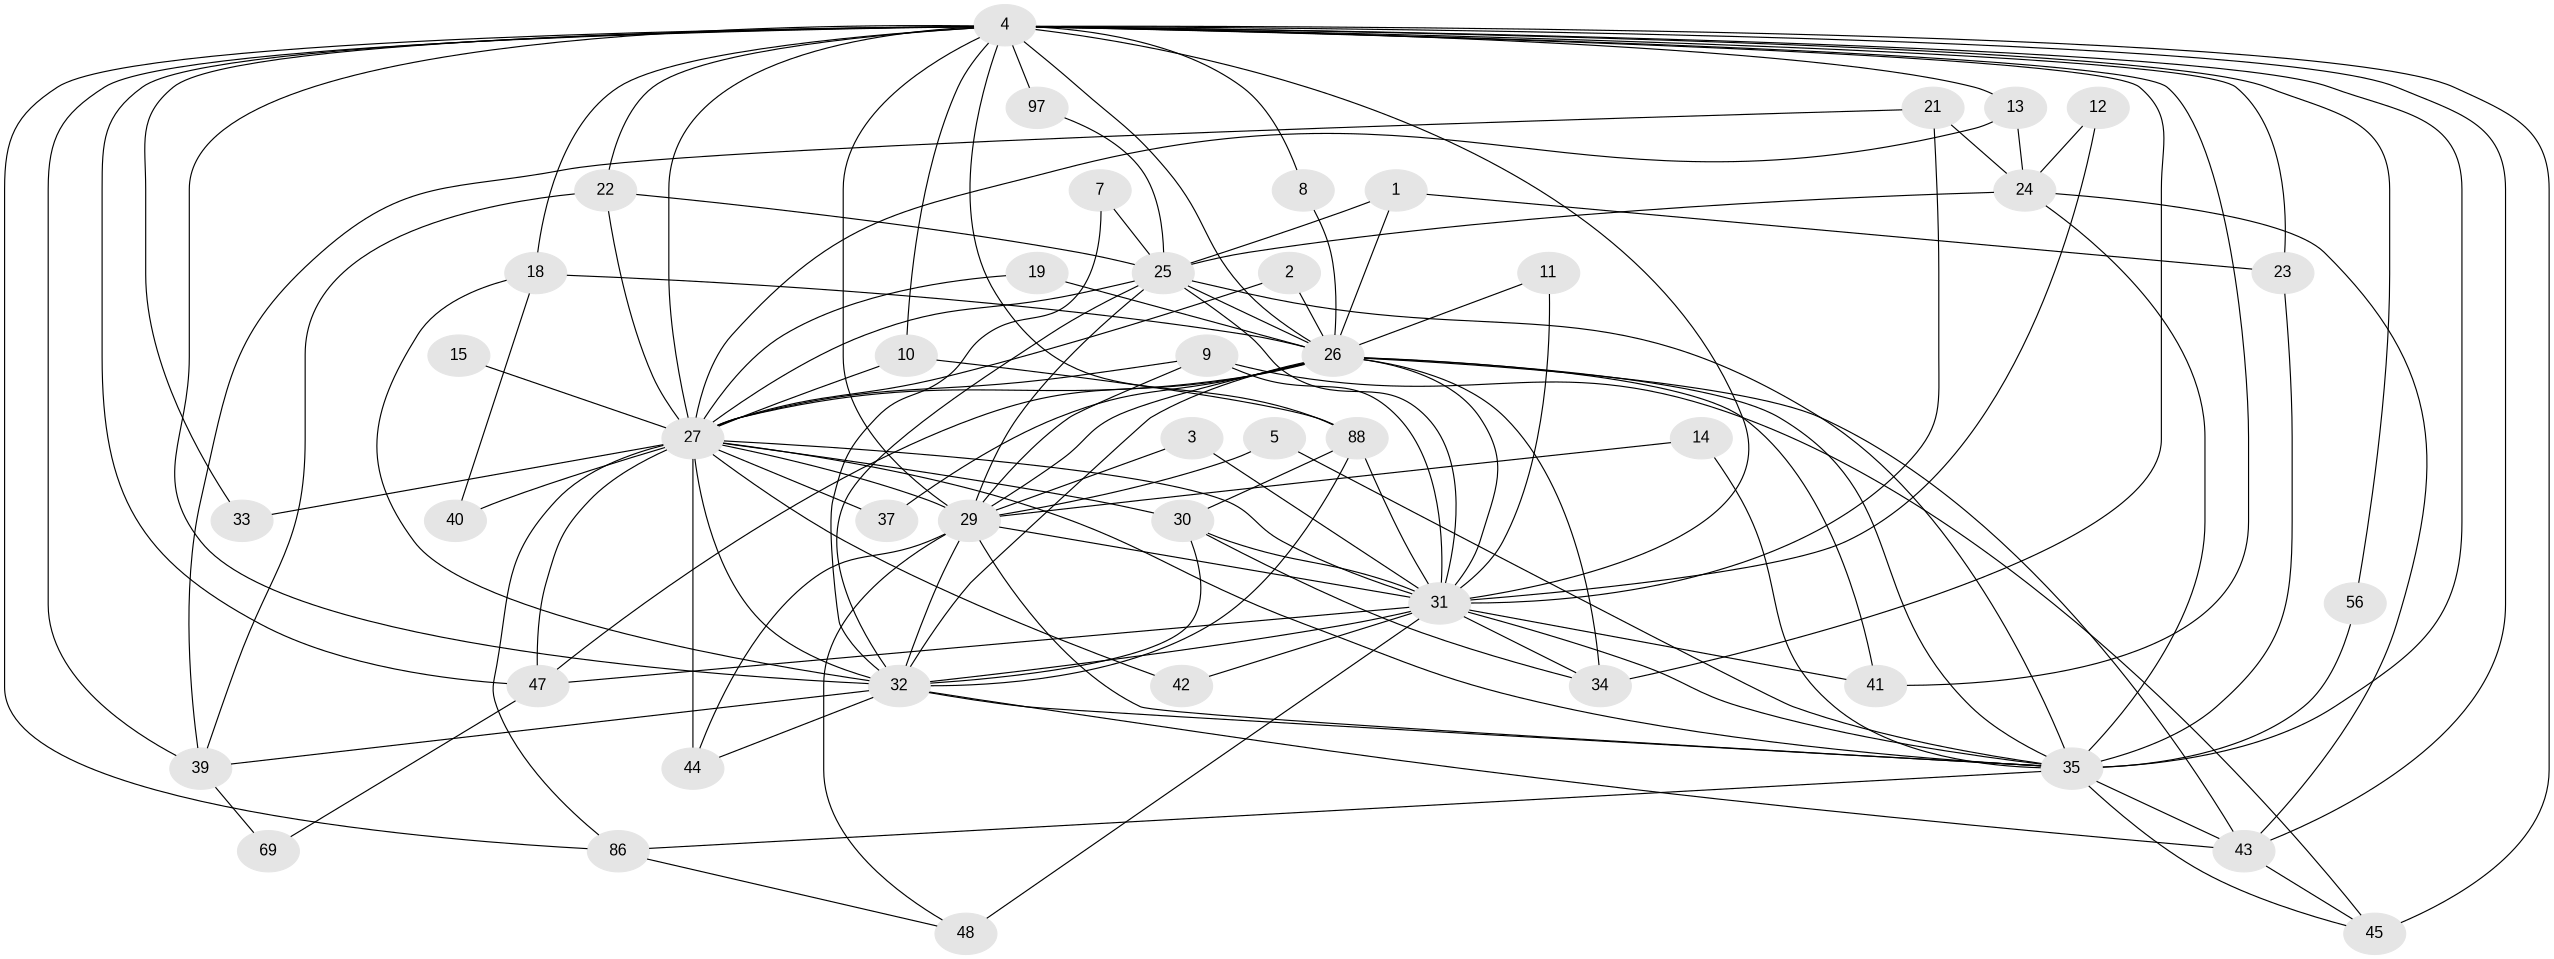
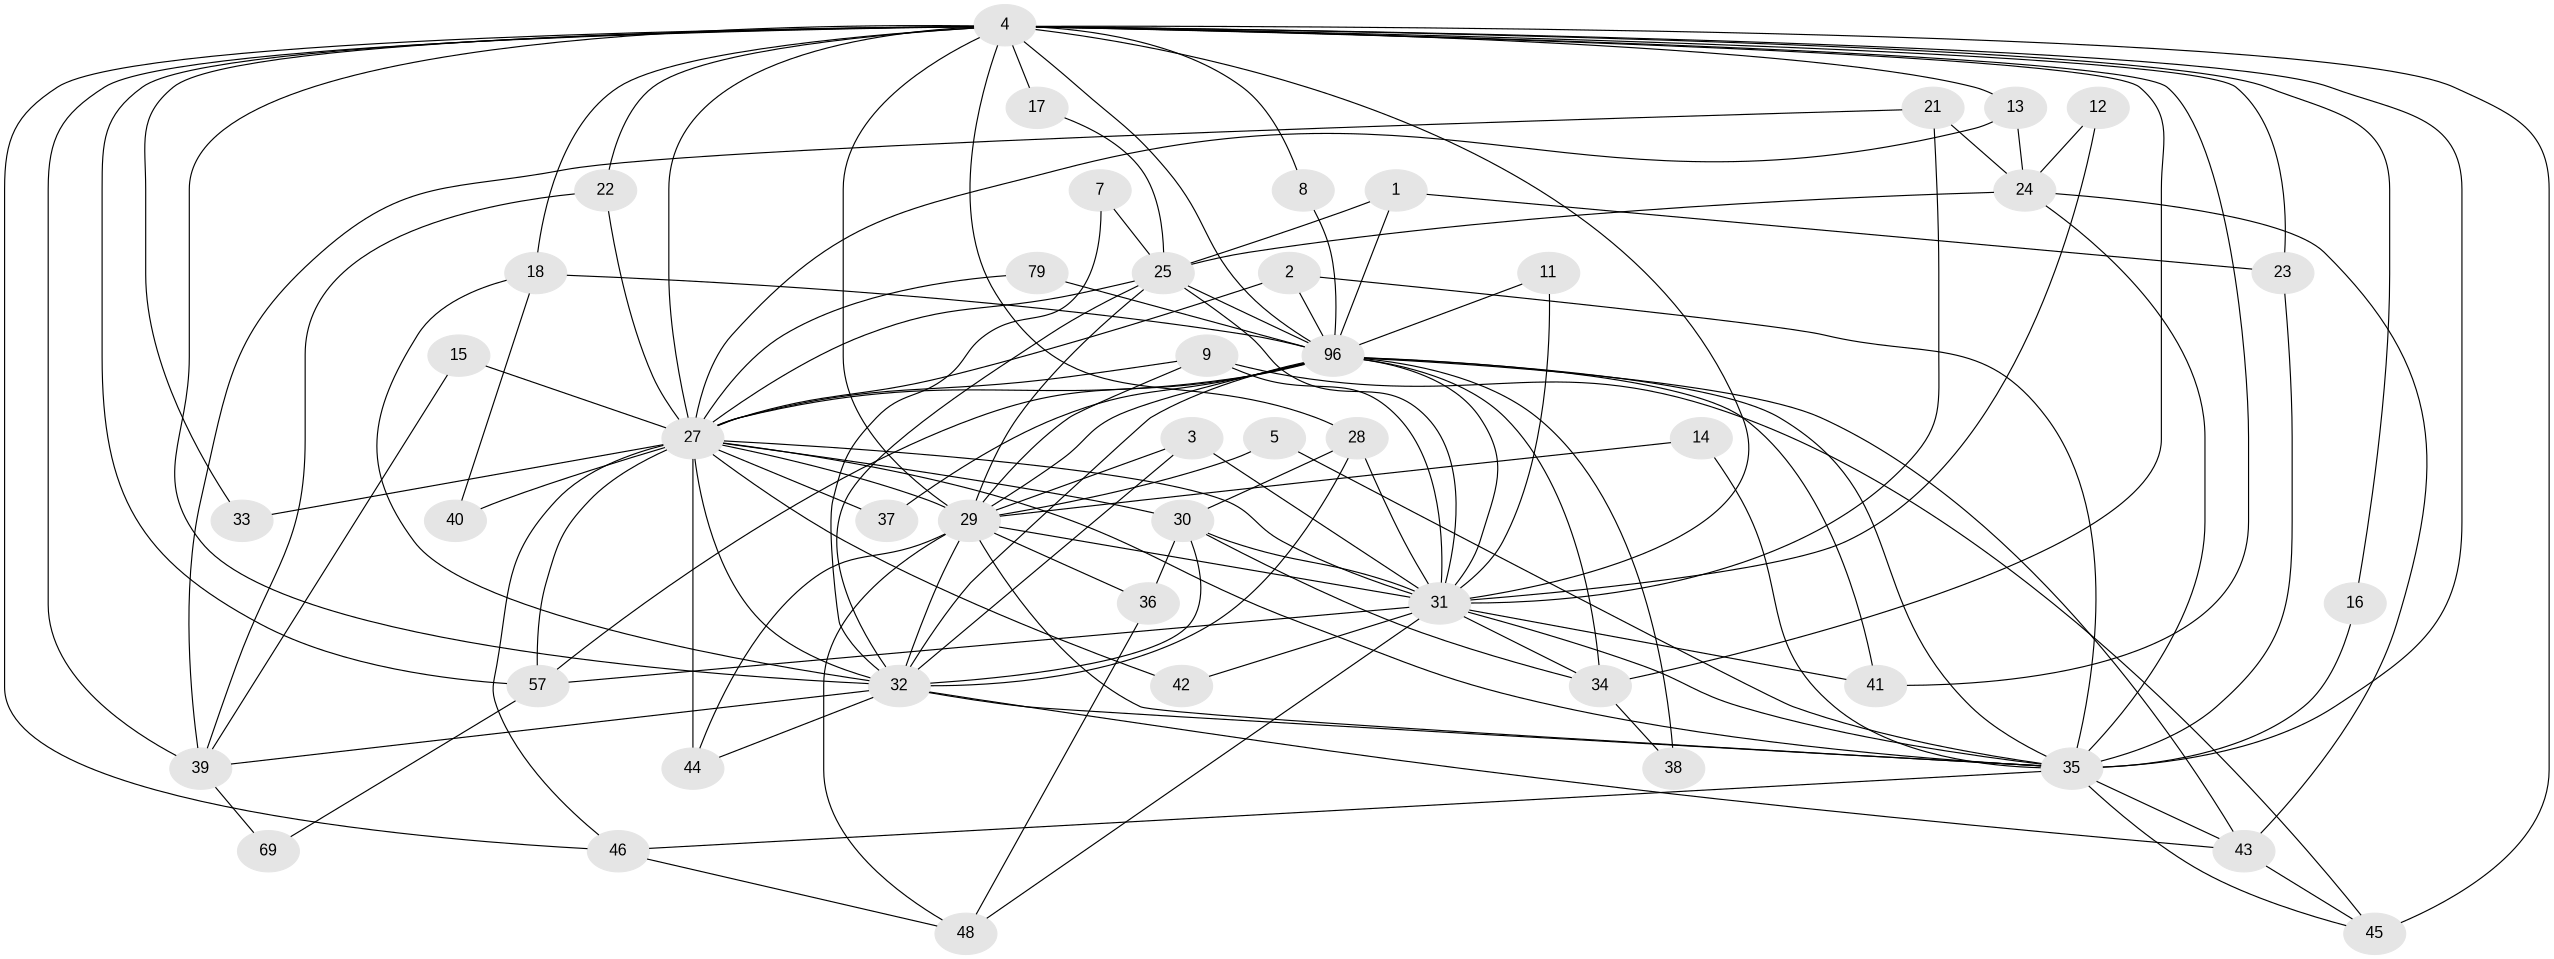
edge "4" -- "43": removed
node "97": label "97" -> "17"
edge "22" -- "25": removed
node "19": label "19" -> "79"
edge "25" -- "35": now "2" -- "35"
node "10": removed
node "26": label "26" -> "96"
node "88": label "88" -> "28"
edge "15" -- "39": added
node "36": added
node "56": label "56" -> "16"
edge "31" -- "32": now "3" -- "32"
node "47": label "47" -> "57"
node "38": added
node "86": label "86" -> "46"
